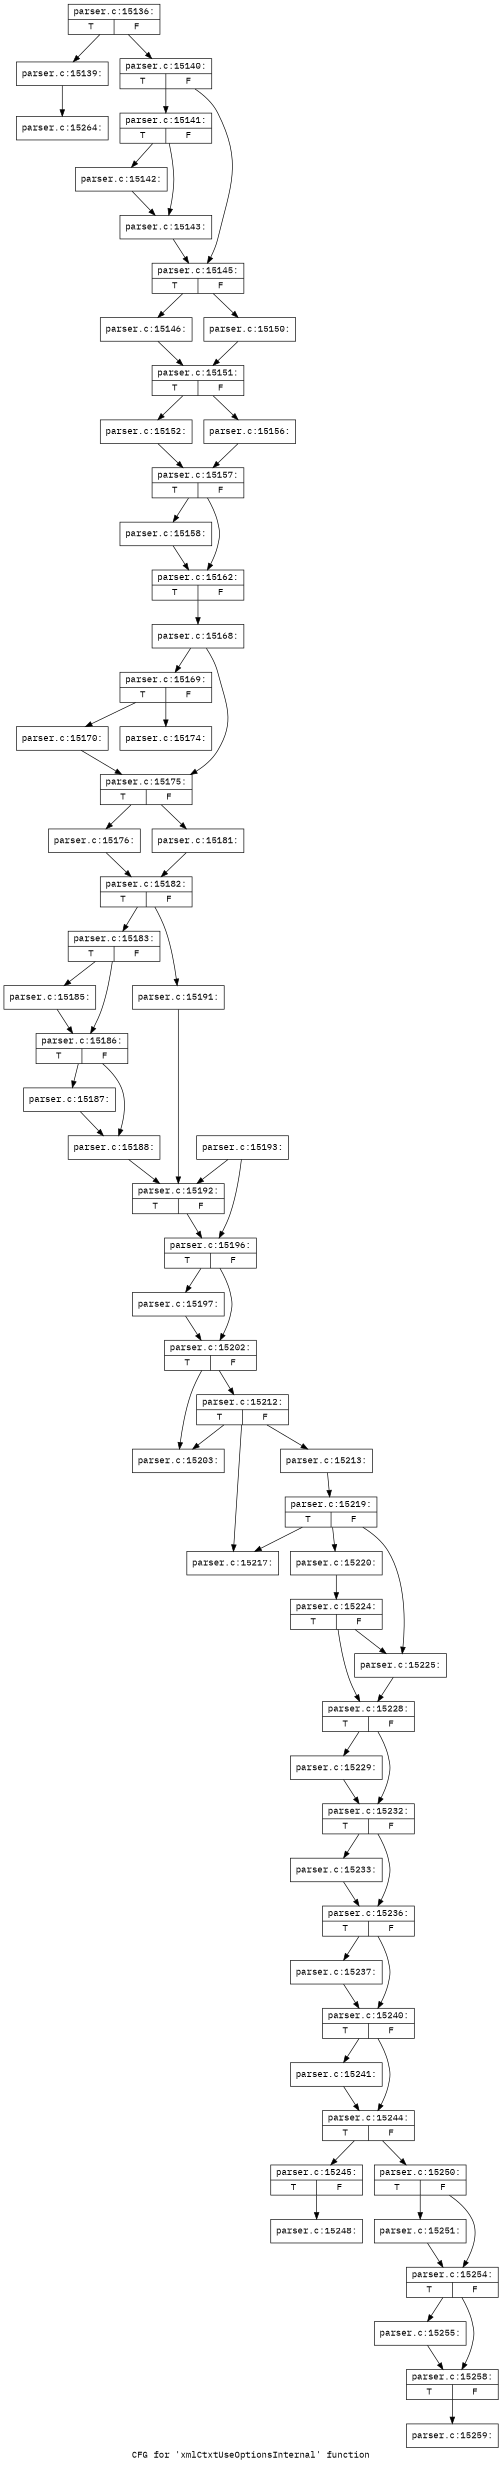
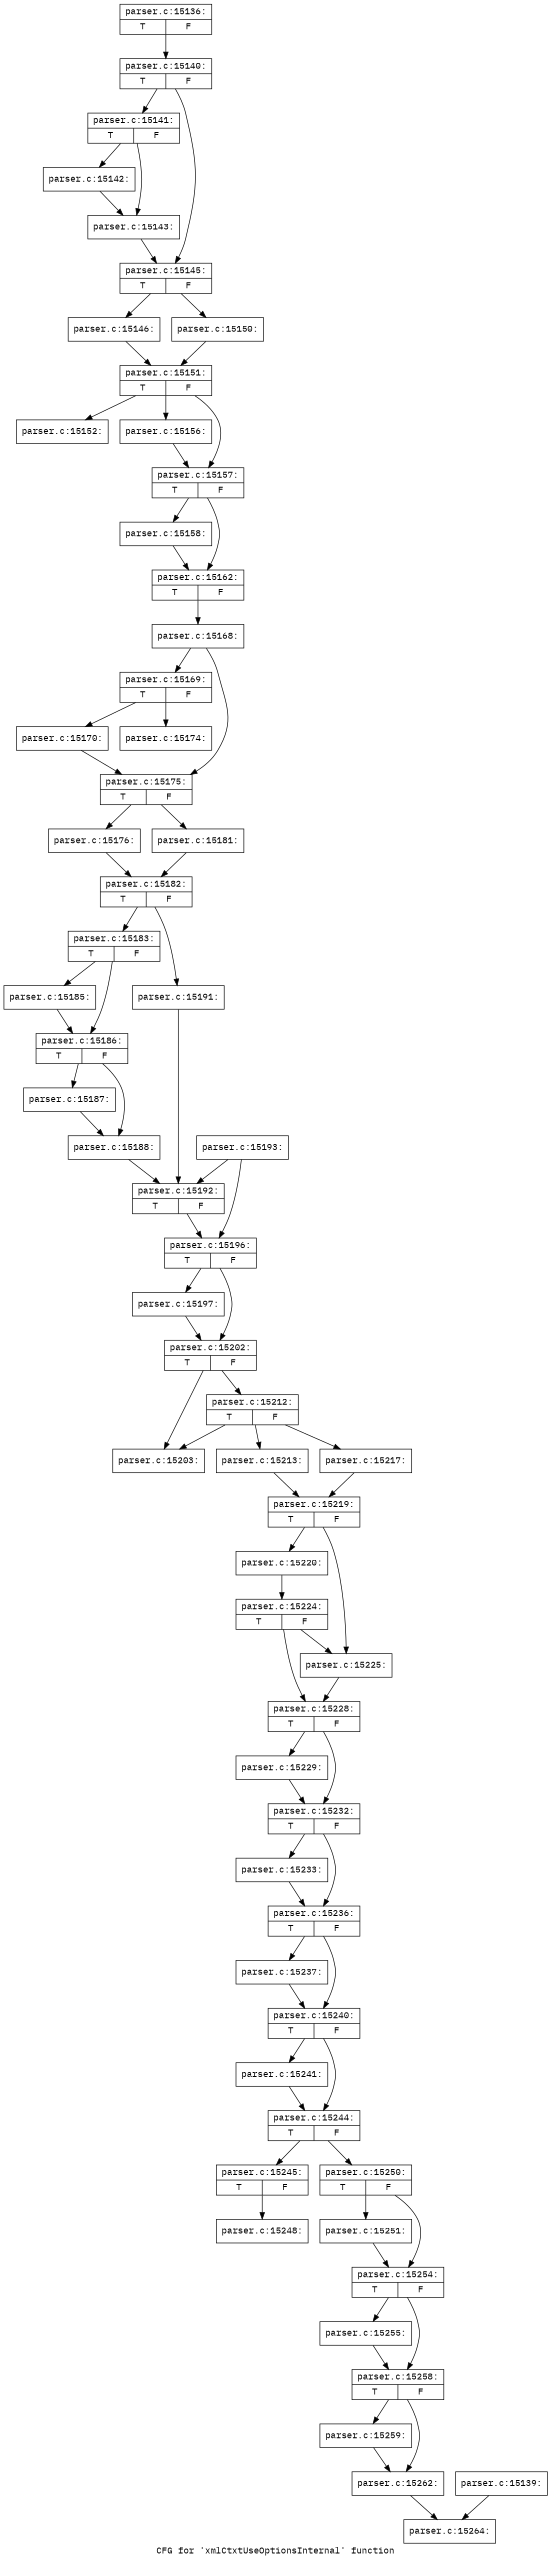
edge "parser.c:15136:" -> "parser.c:15139:": removed
edge "parser.c:15152:" -> "parser.c:15157:": now "parser.c:15151:" -> "parser.c:15157:"
edge "parser.c:15219:" -> "parser.c:15217:": reversed
node "parser.c:15262:": added
